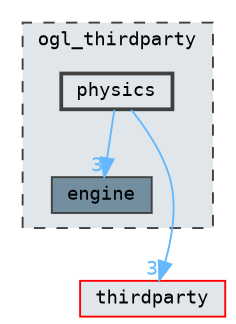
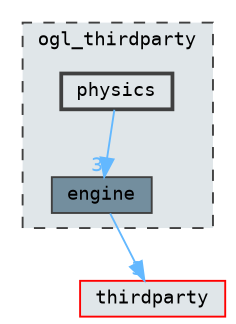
edge "physics" -> "thirdparty": now "engine" -> "thirdparty"
